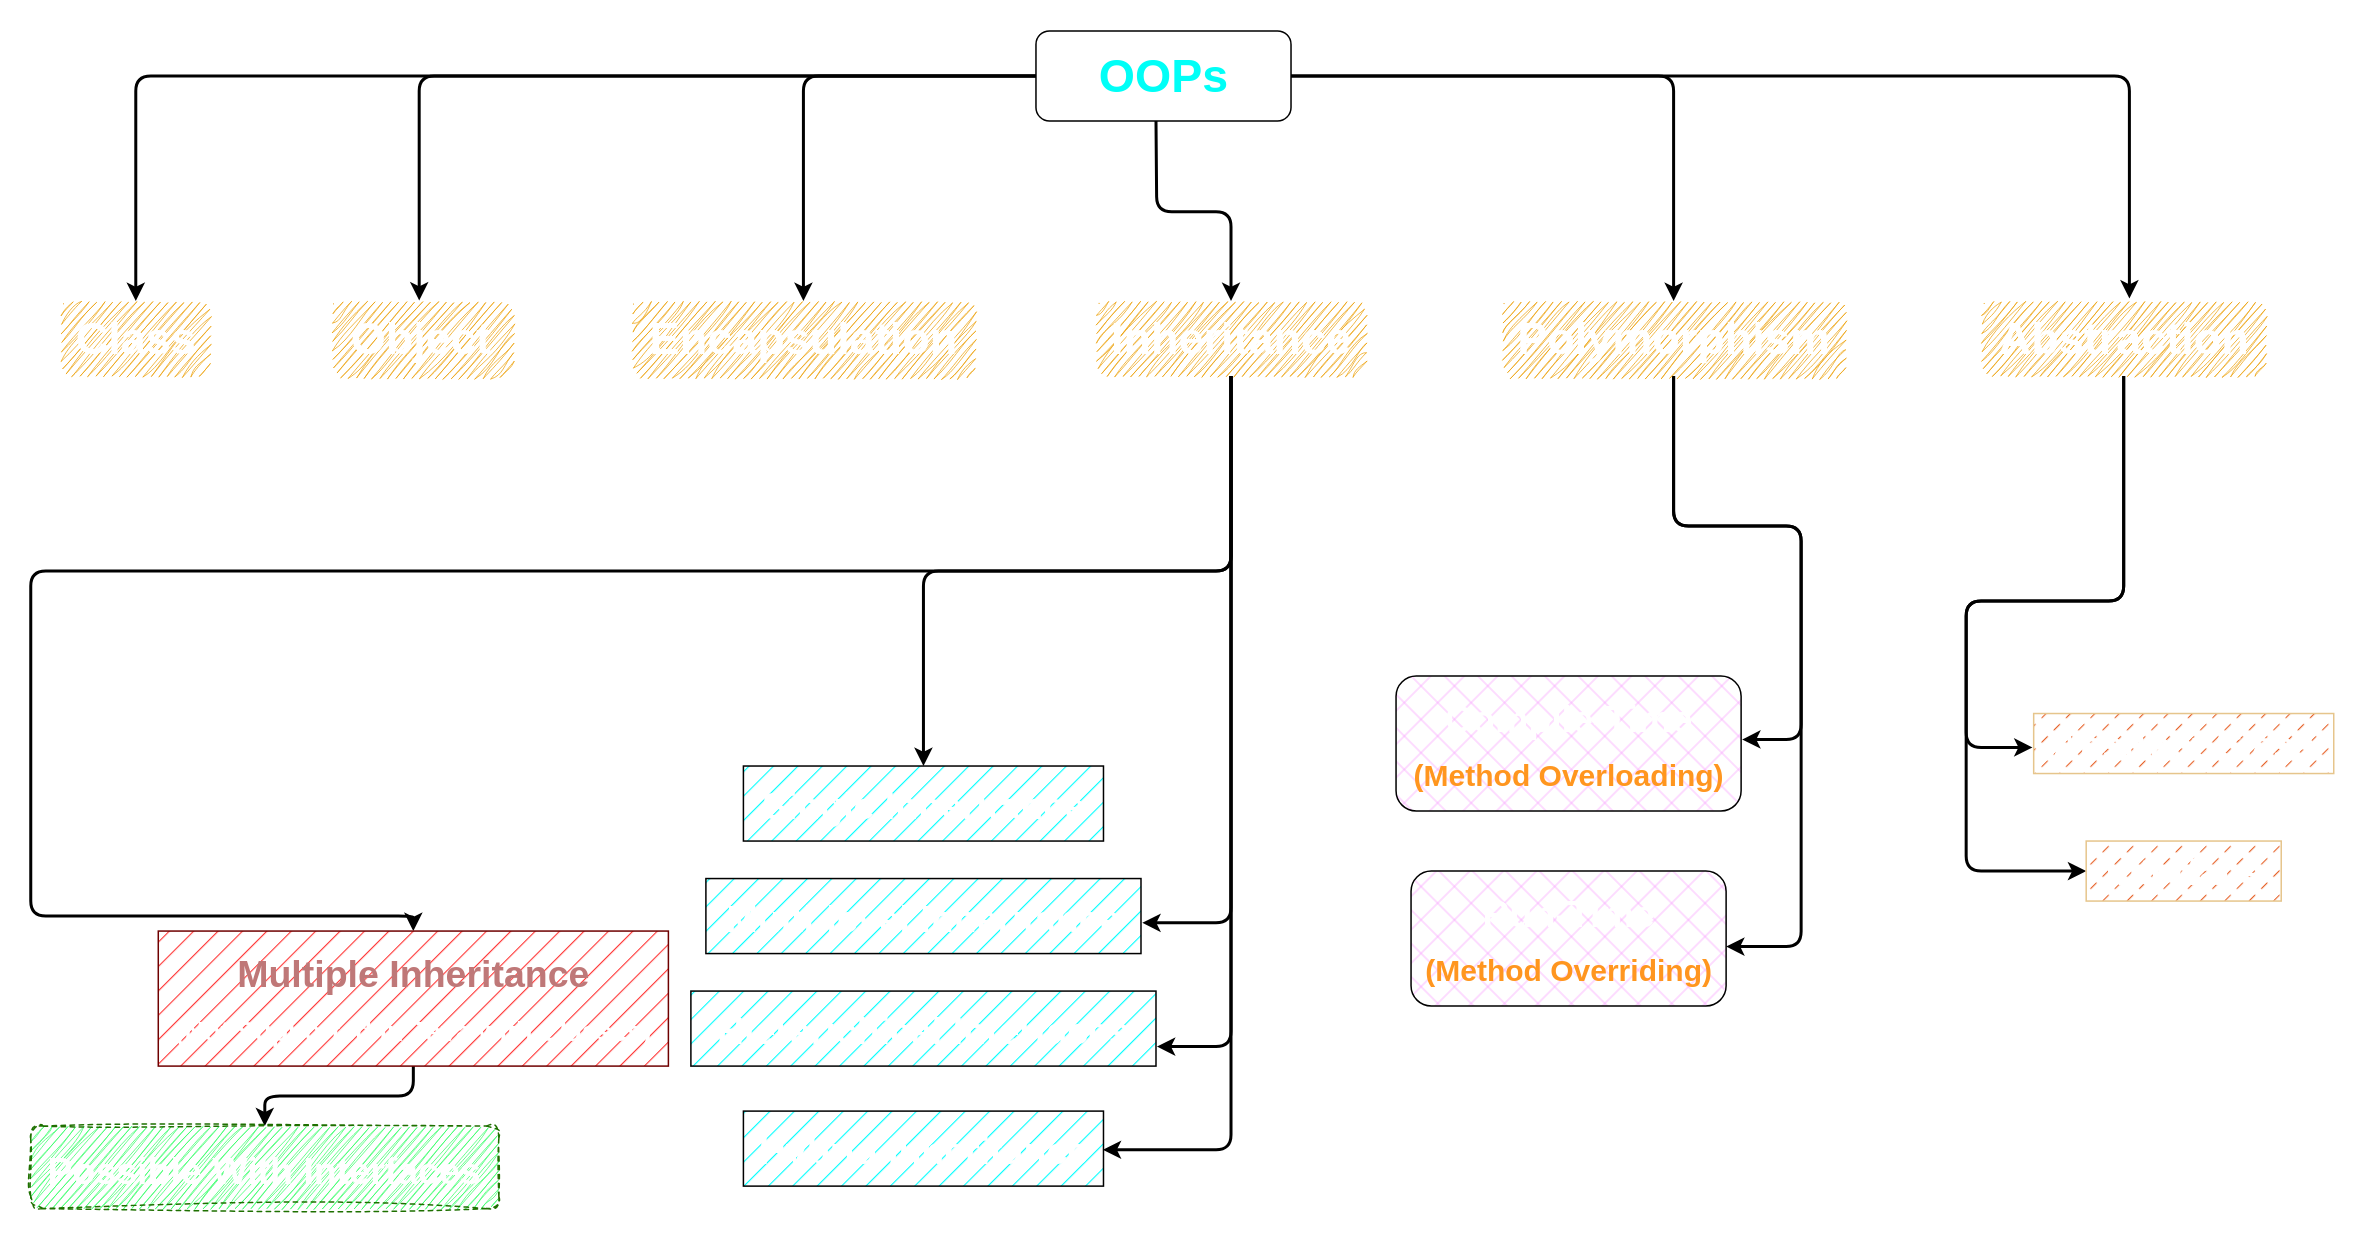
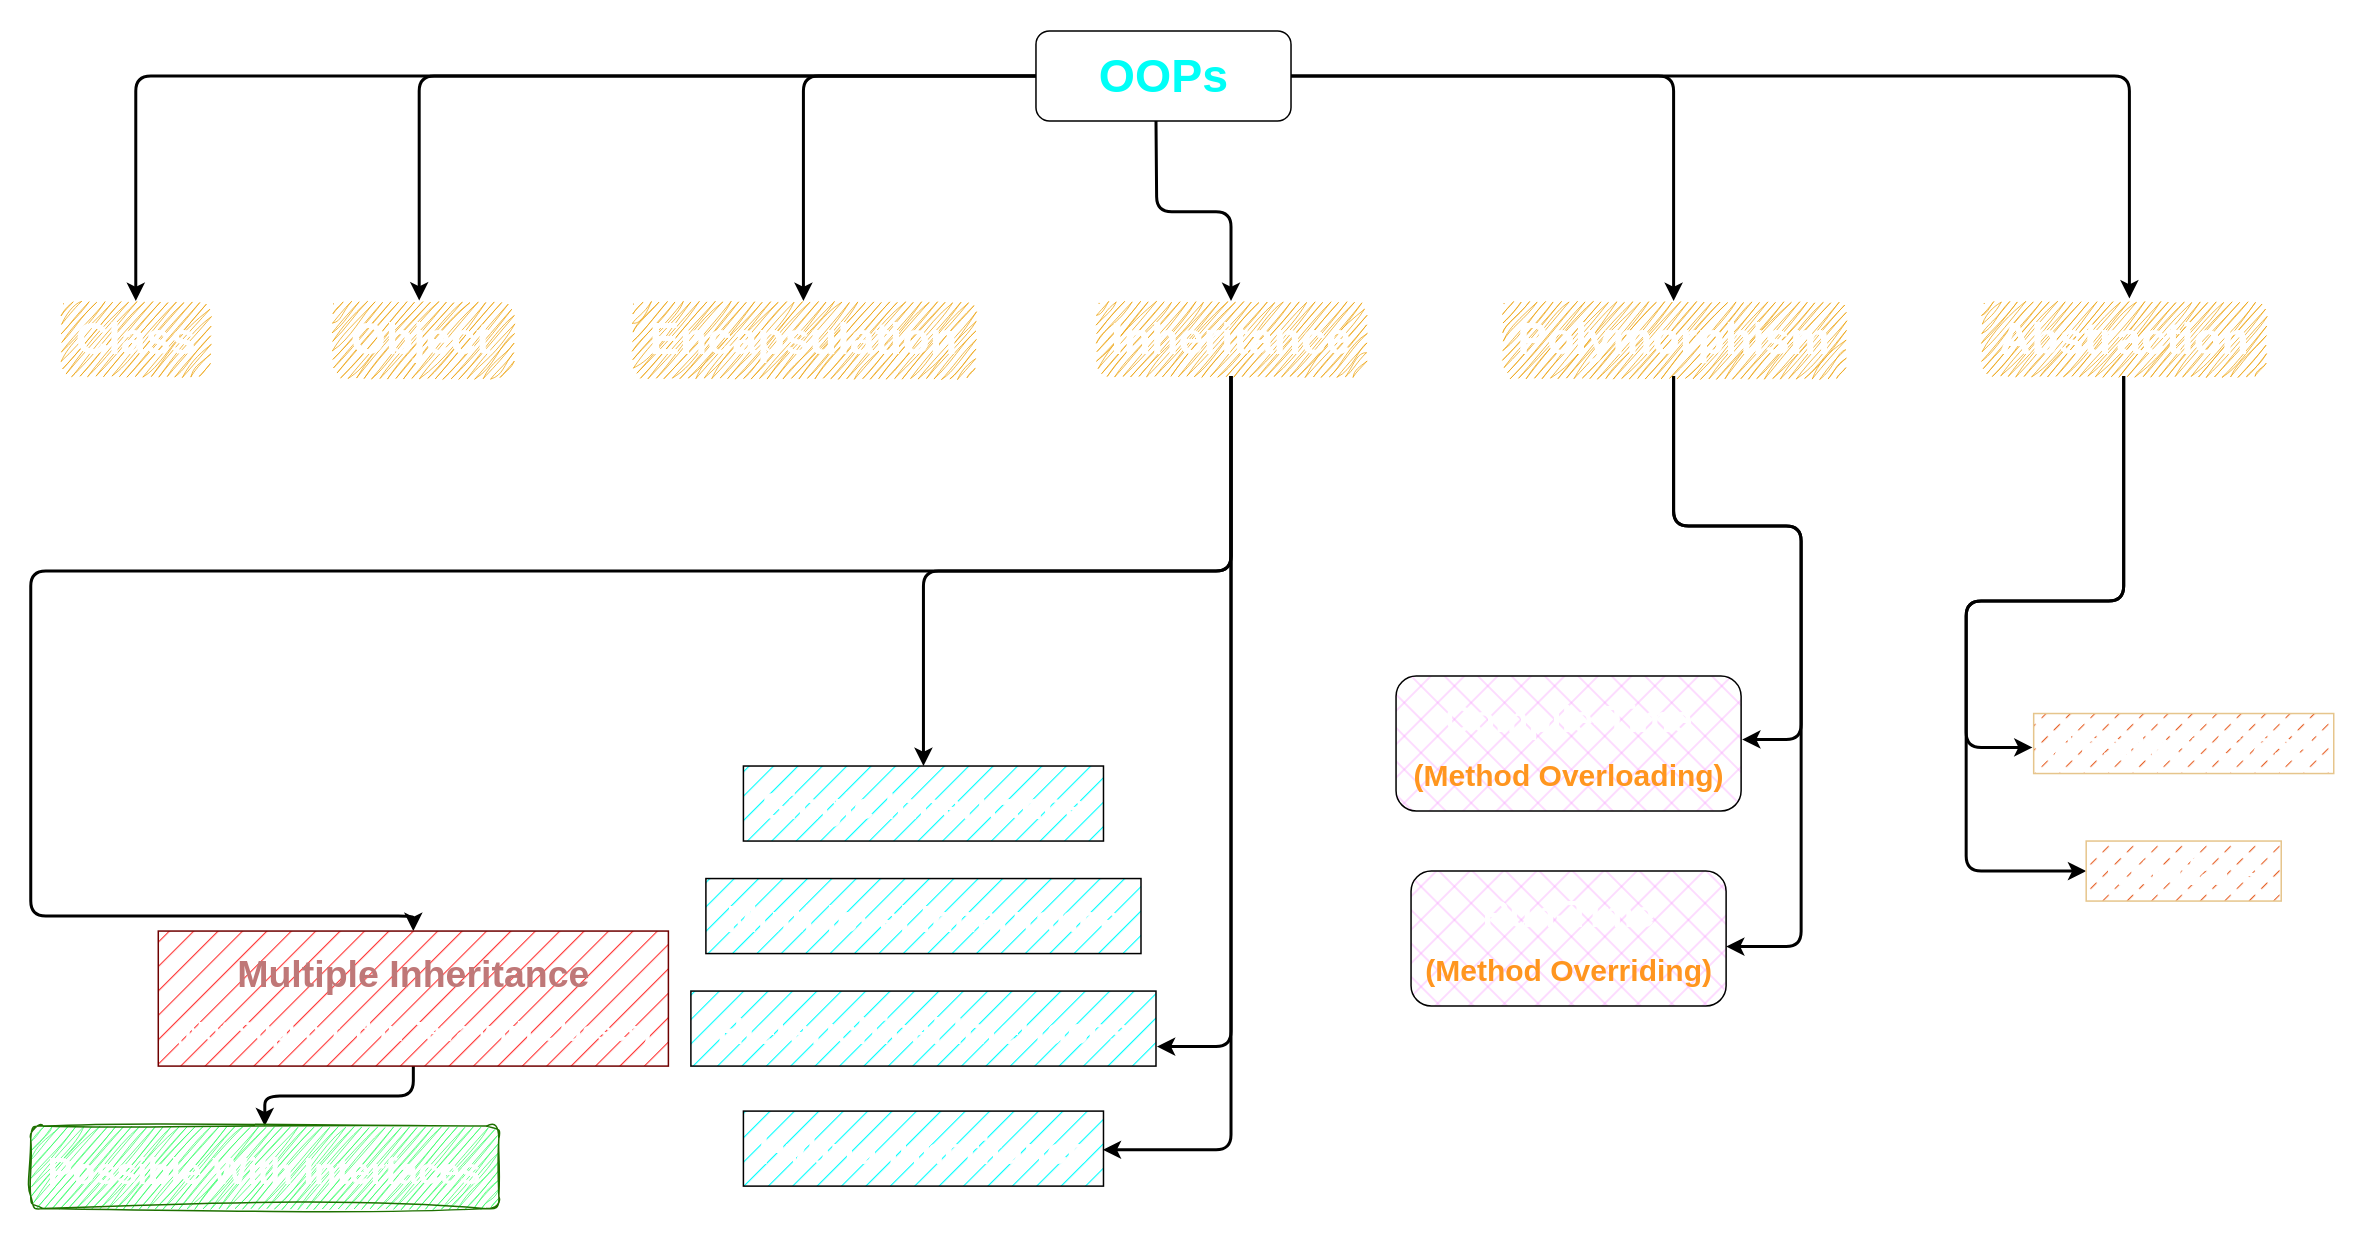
edge "Inheritance" -> "Multi-level Inheritance": removed
node "Possible With Interfaces": style dashed -> solid
